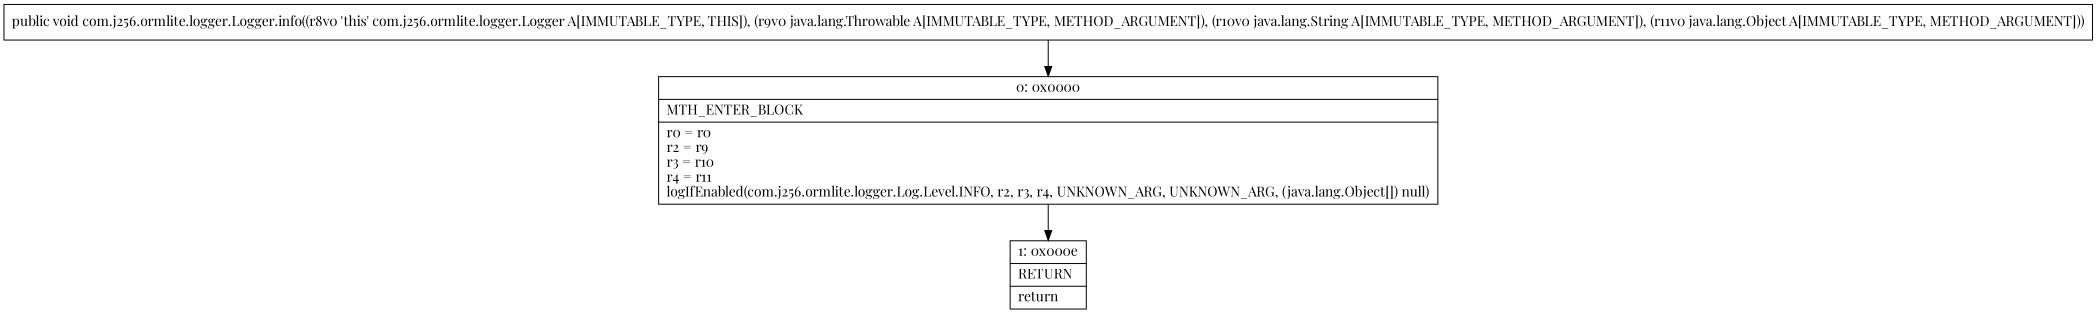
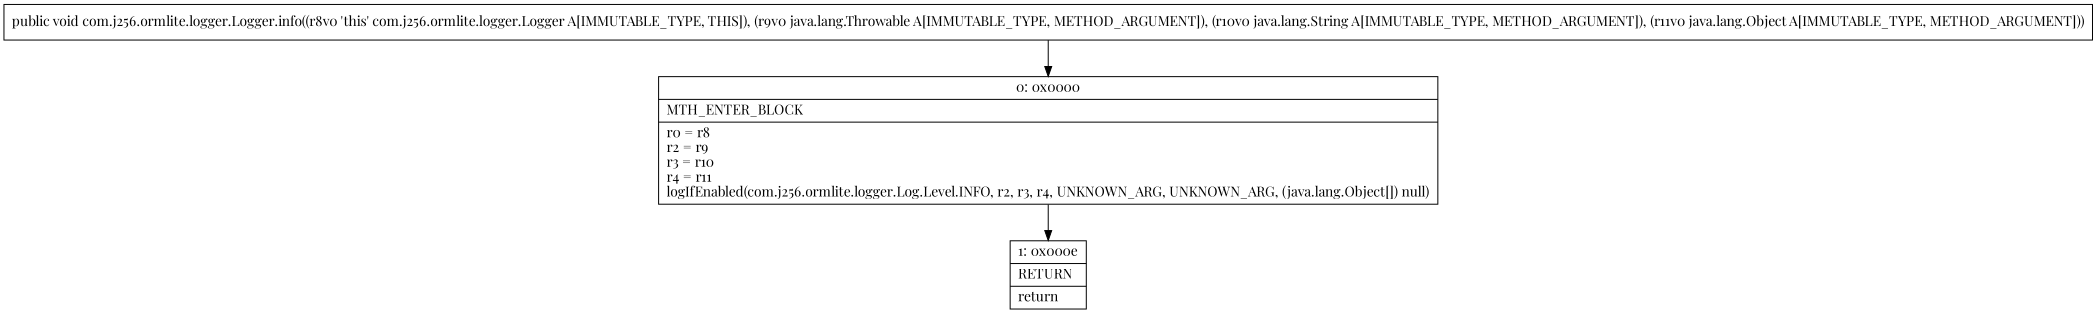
node "0: 0x0000": text "r0 = r0" -> "r0 = r8"
